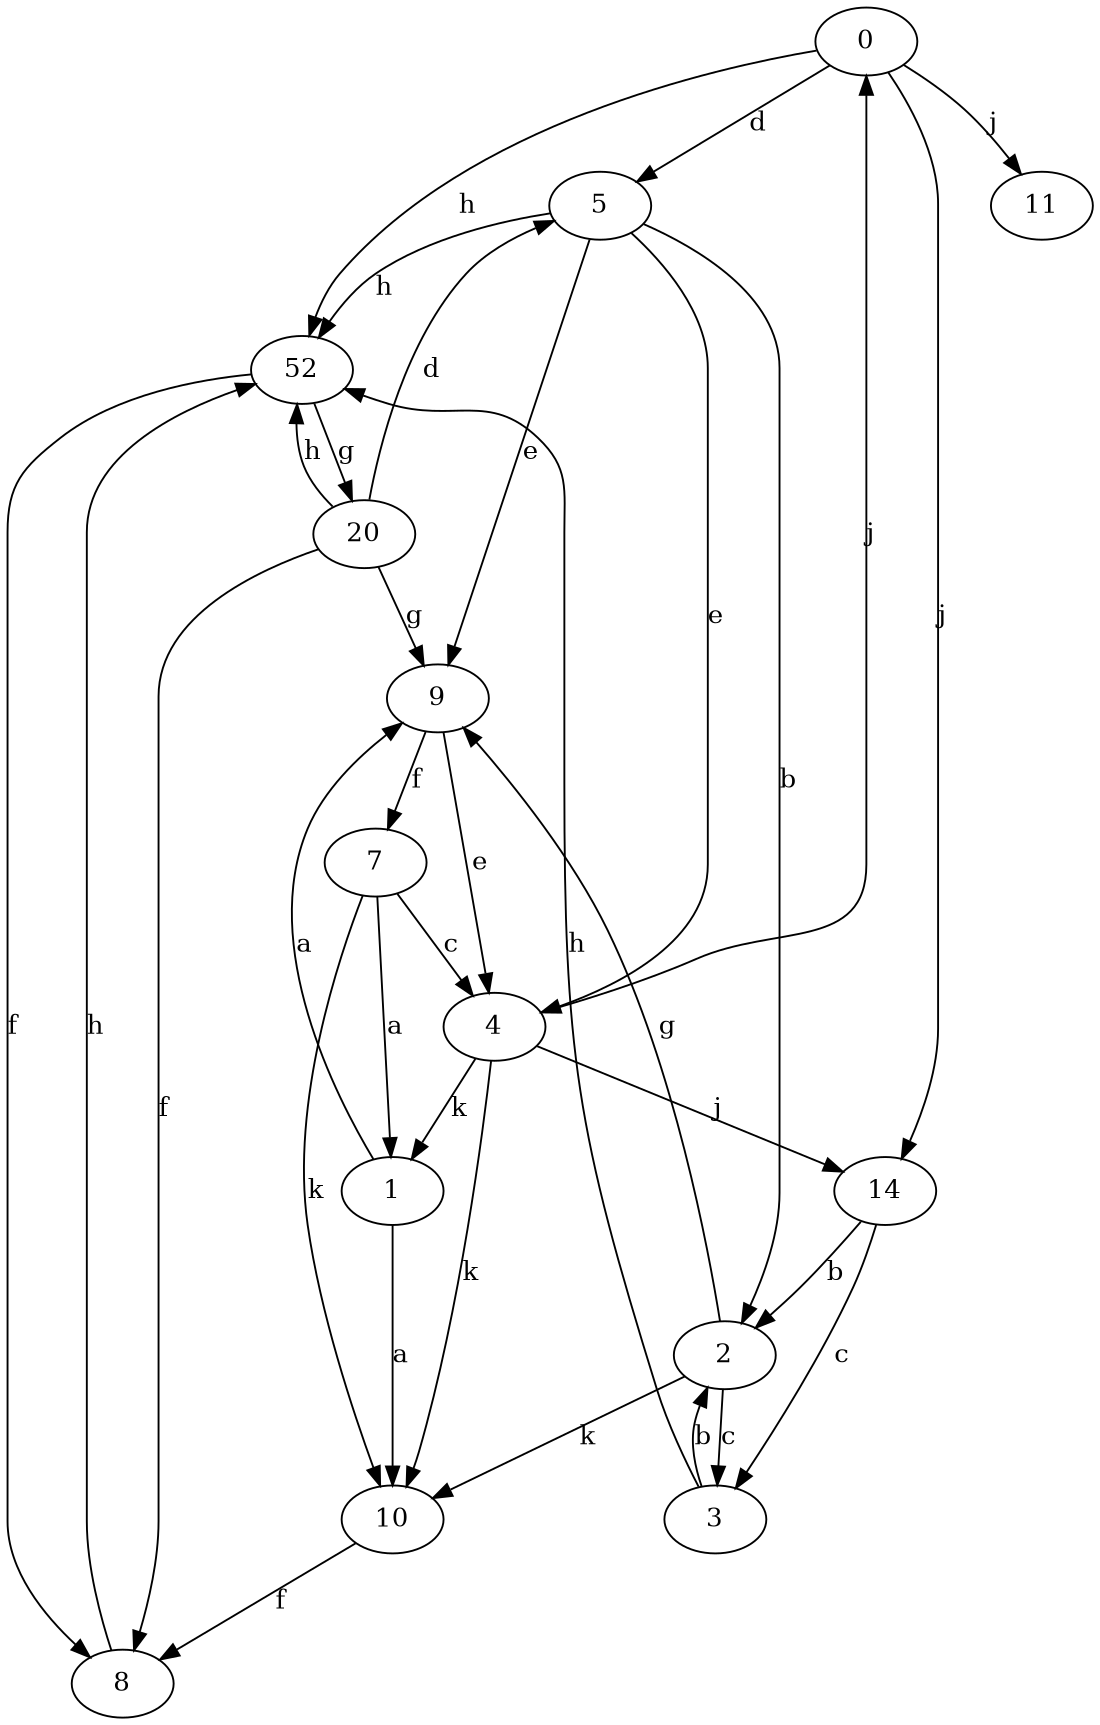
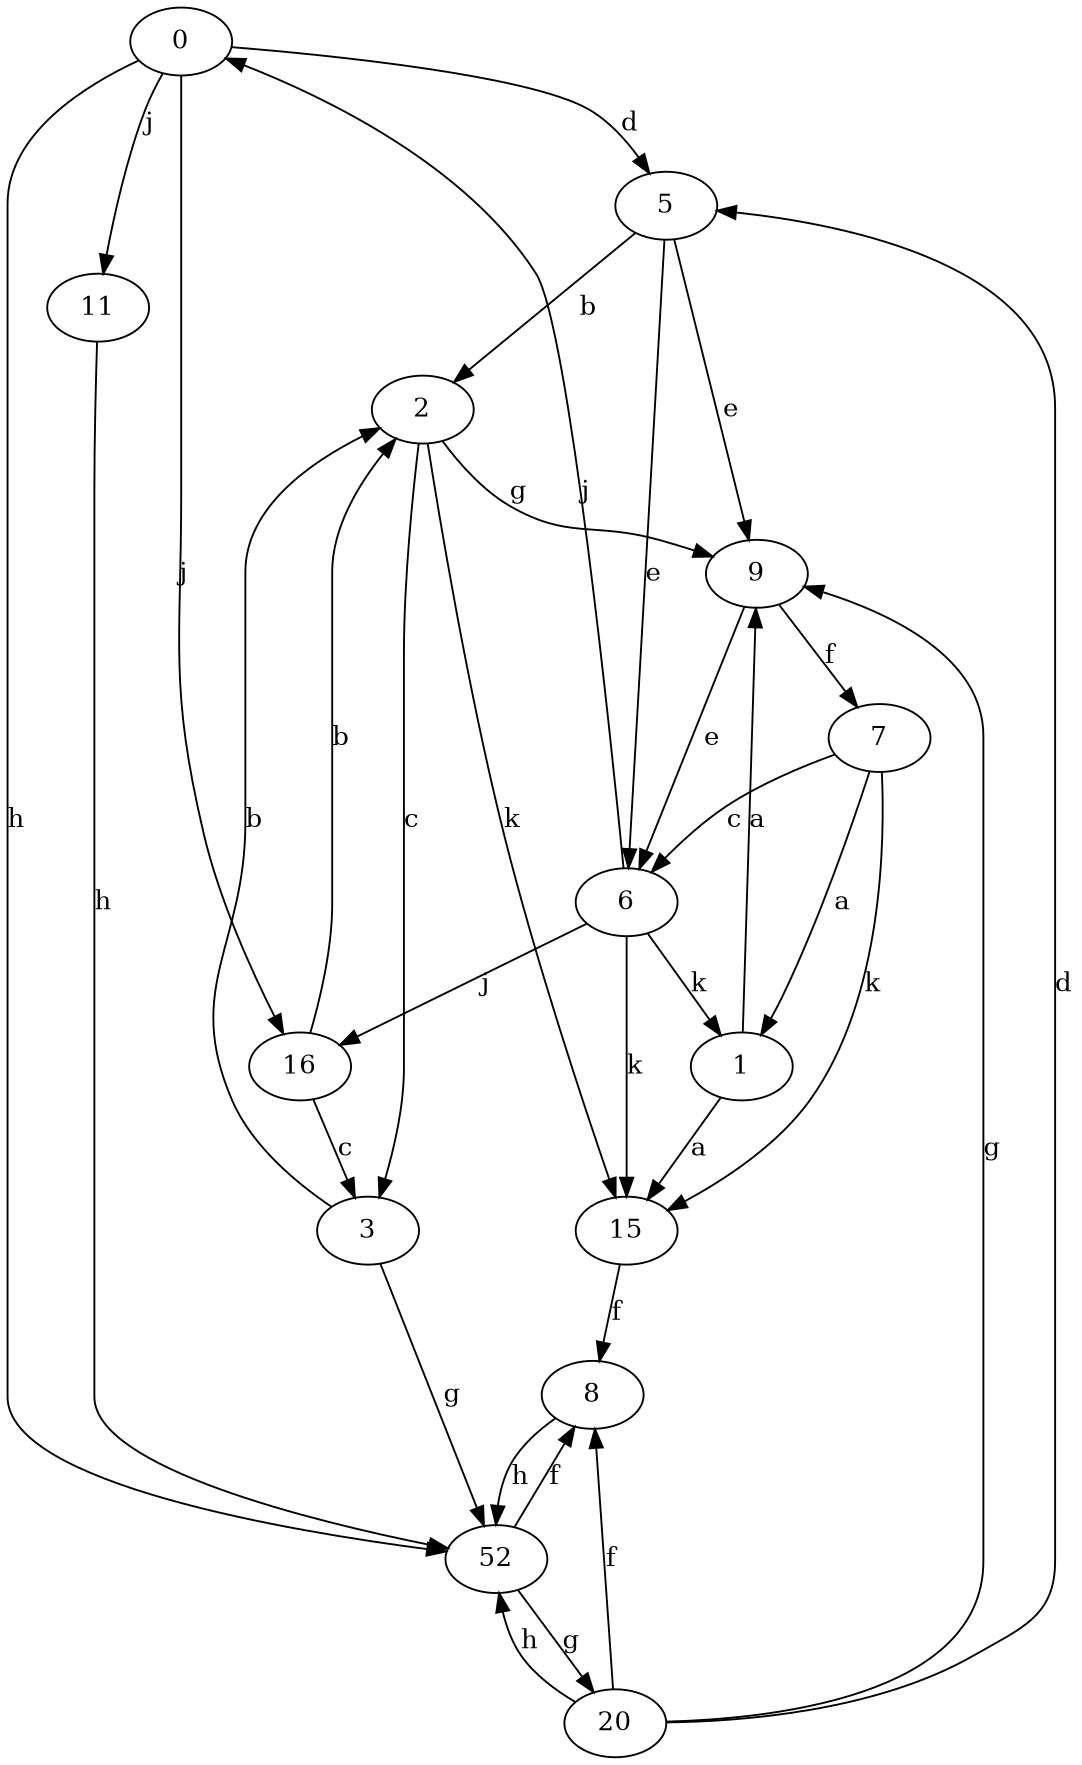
edge "5" -> "52": now "11" -> "52"
edge "3" -> "52": label "h" -> "g"
node "4": label "4" -> "6"
node "14": label "14" -> "16"
node "10": label "10" -> "15"
